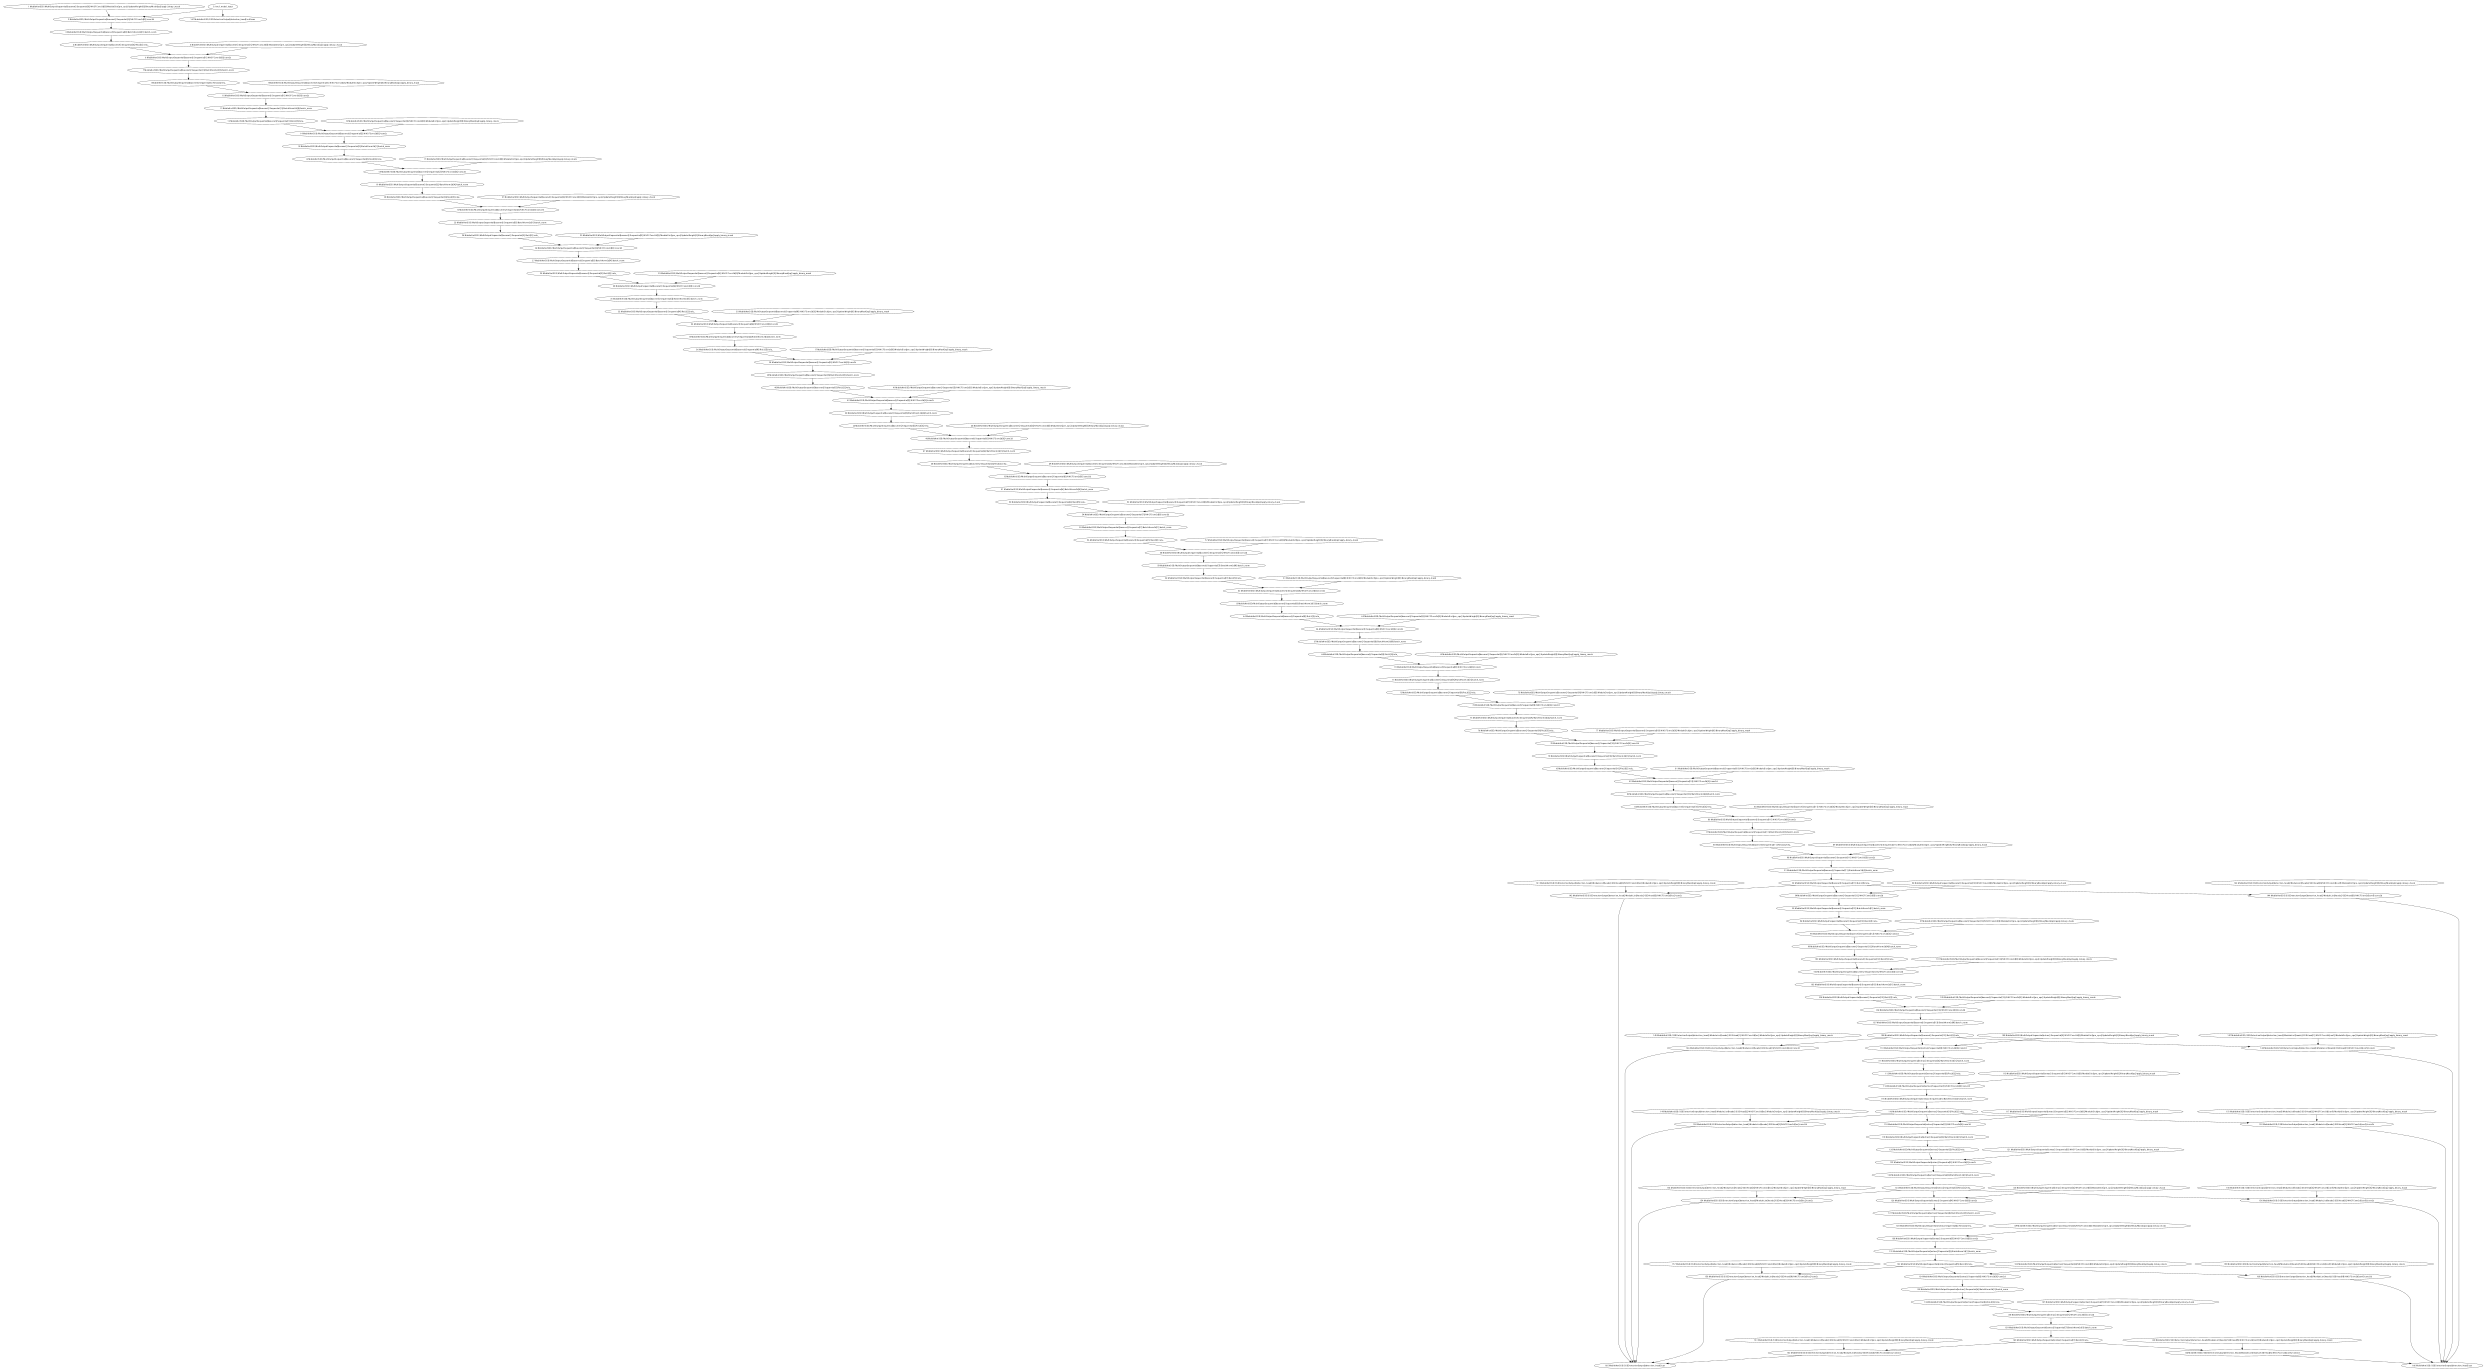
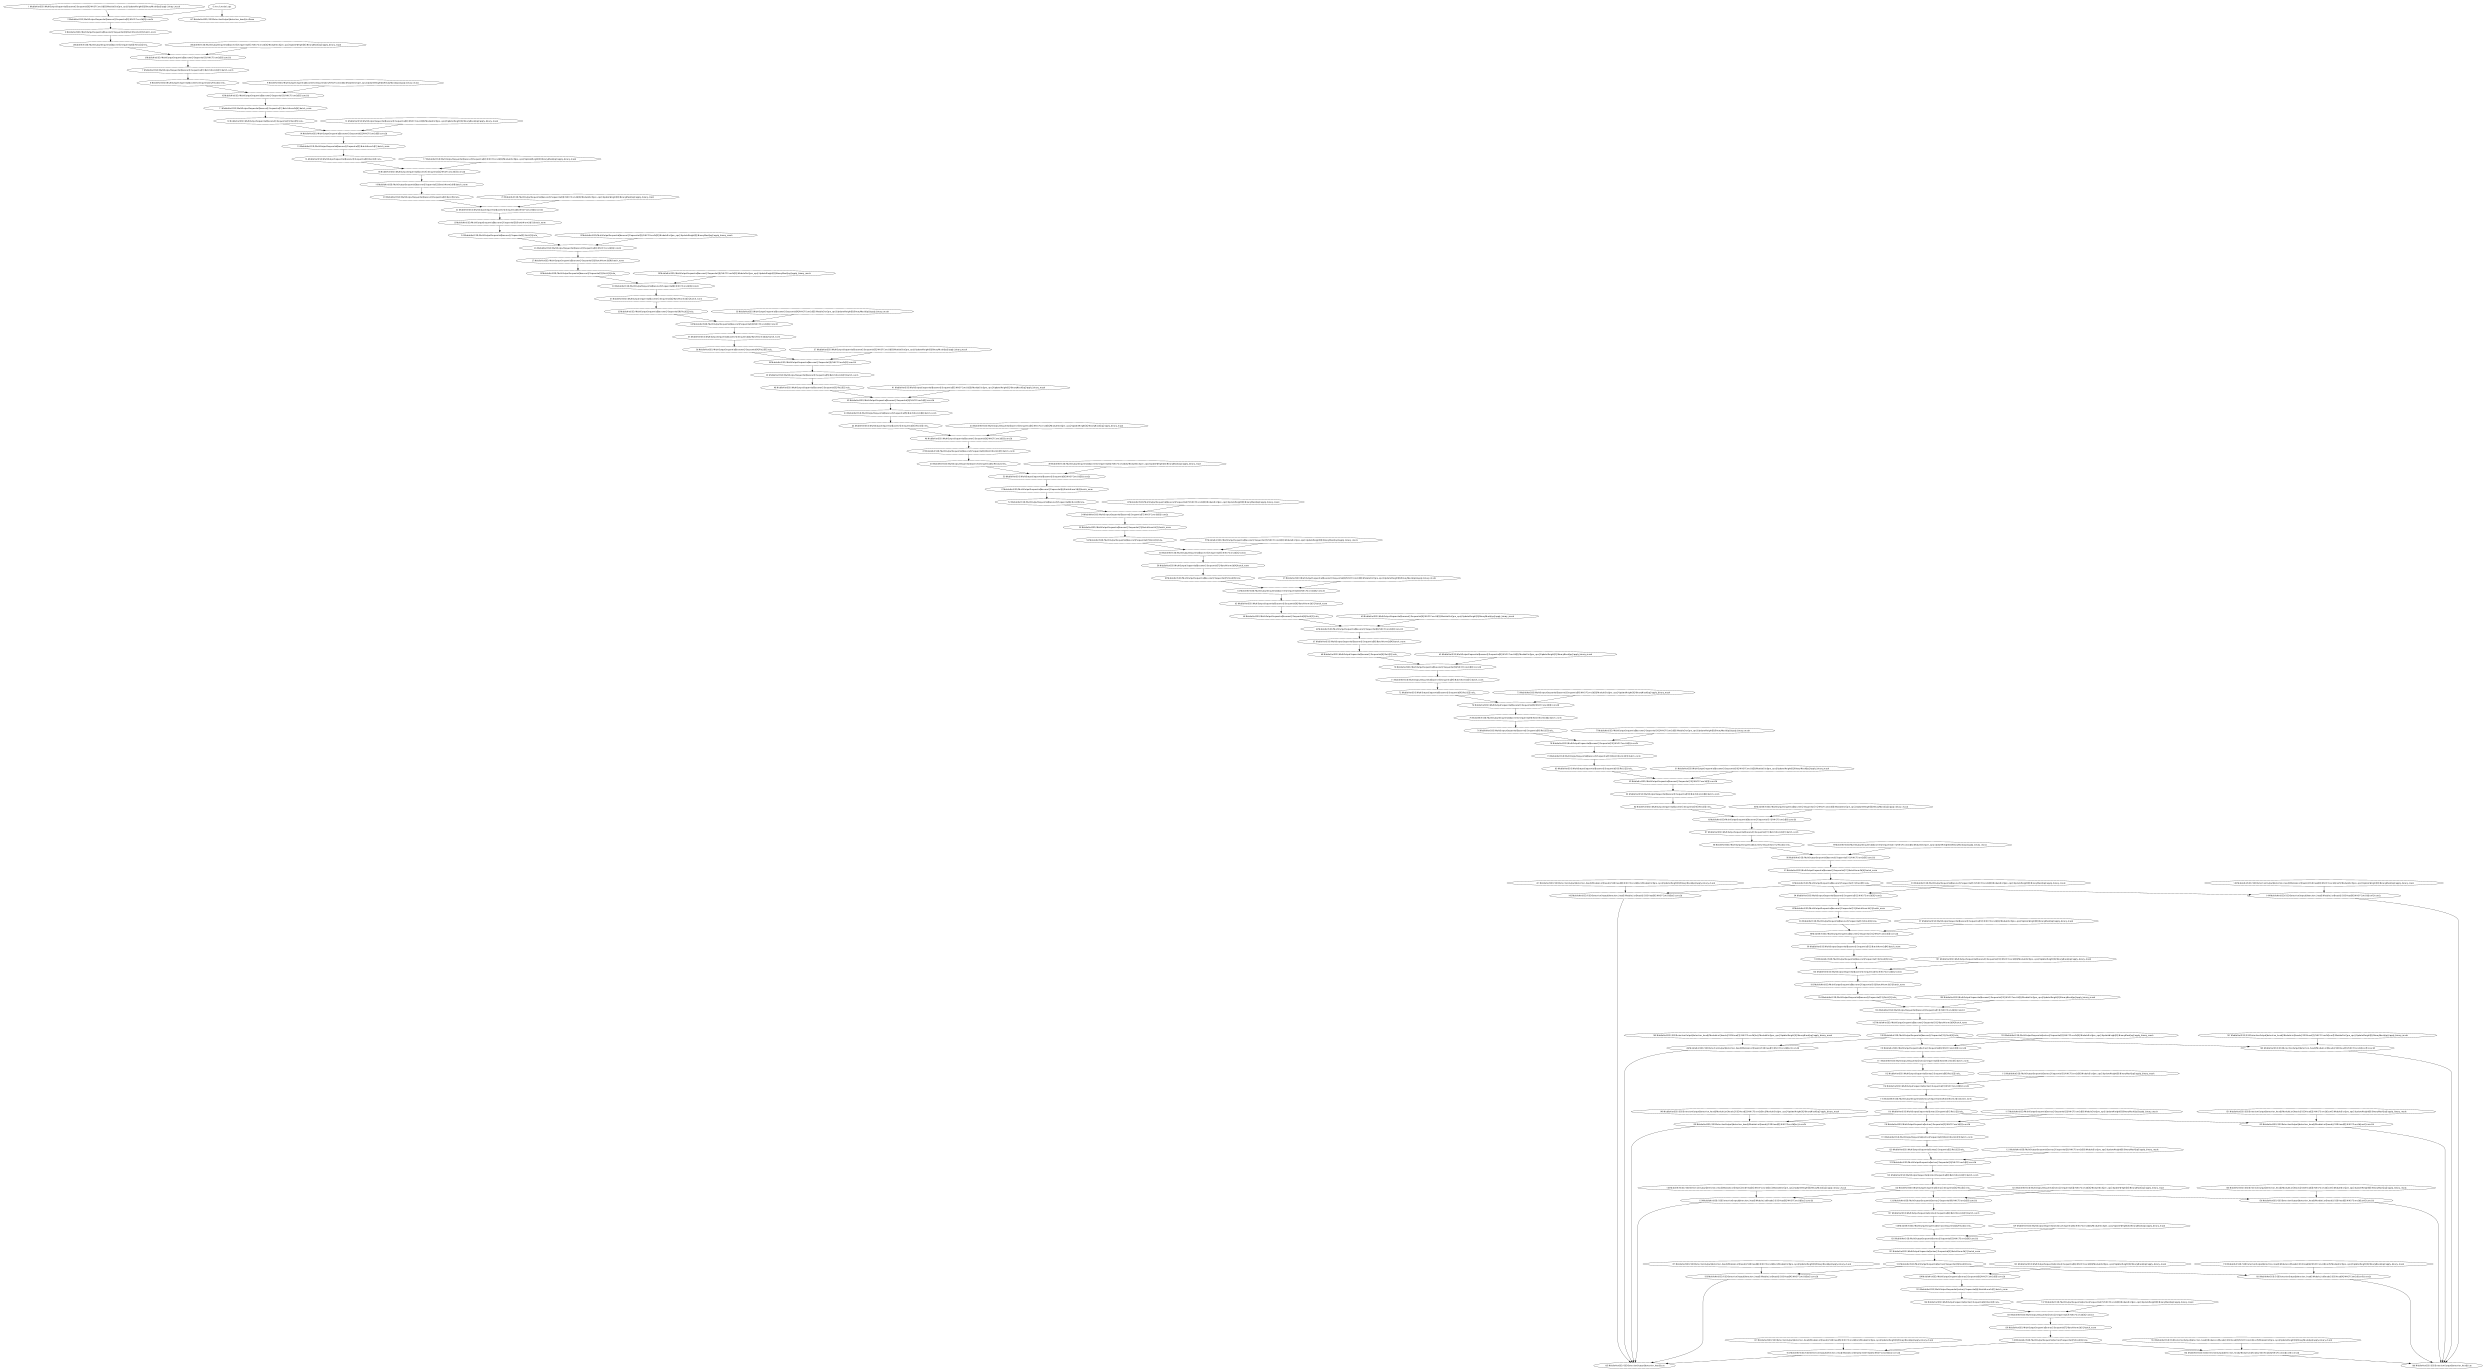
node "0 /nncf_model_input": label "0 /nncf_model_input" -> "0 /nncf_model_ops"
